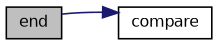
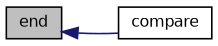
edge "end" -> "compare": reversed
